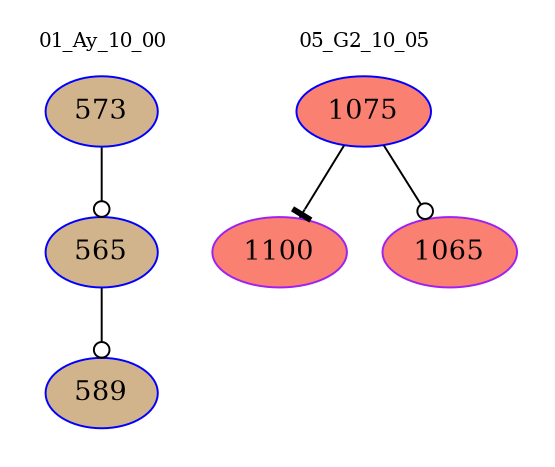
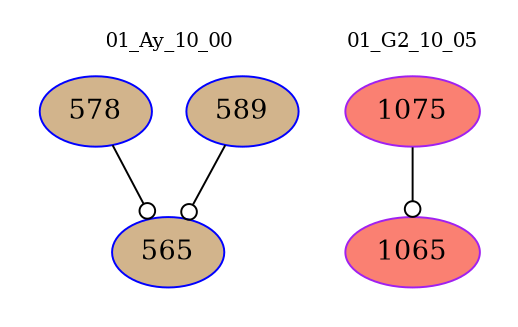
cluster "05_G2_10_05": label "05_G2_10_05" -> "01_G2_10_05"
node "573": label "573" -> "578"
node "1075": color blue -> purple
node "1100": removed
edge "565" -> "589": reversed
